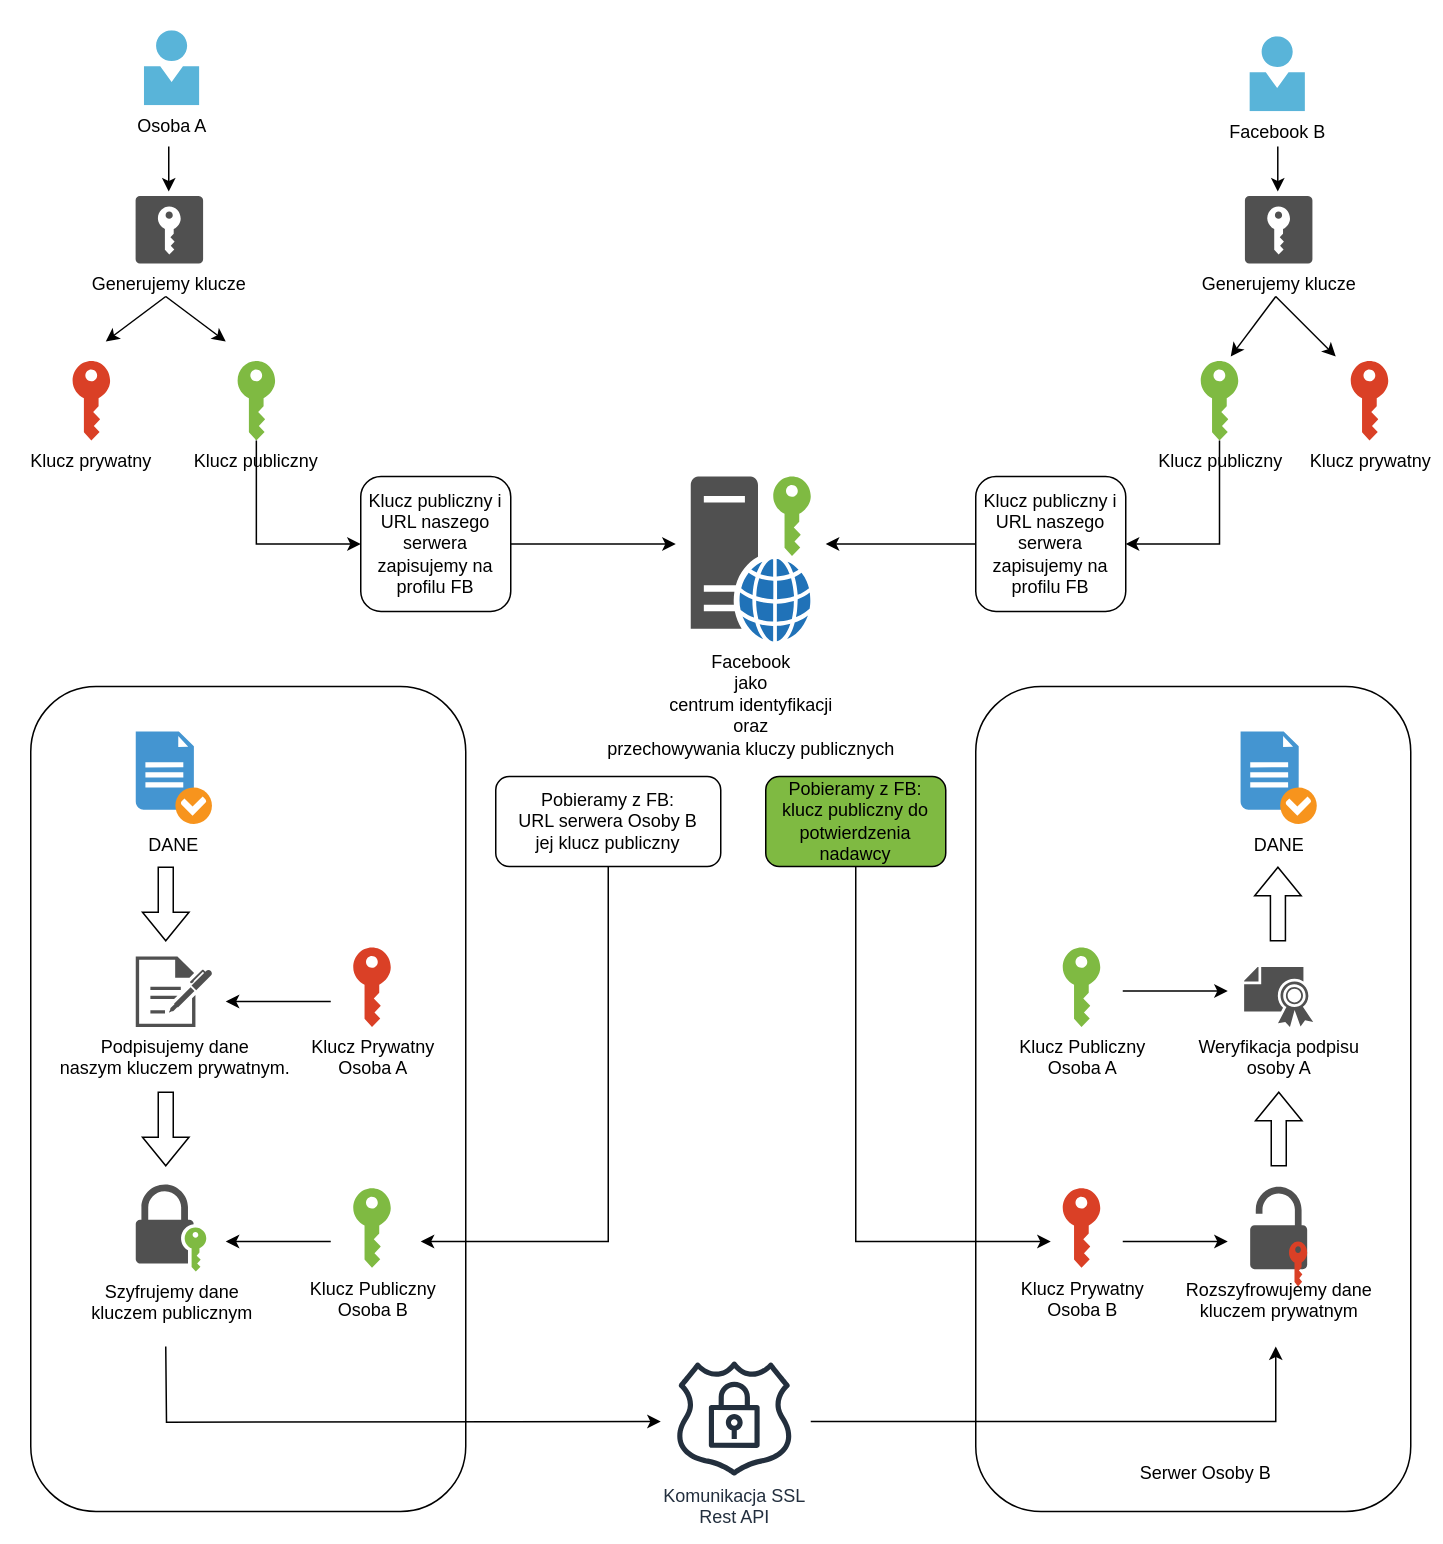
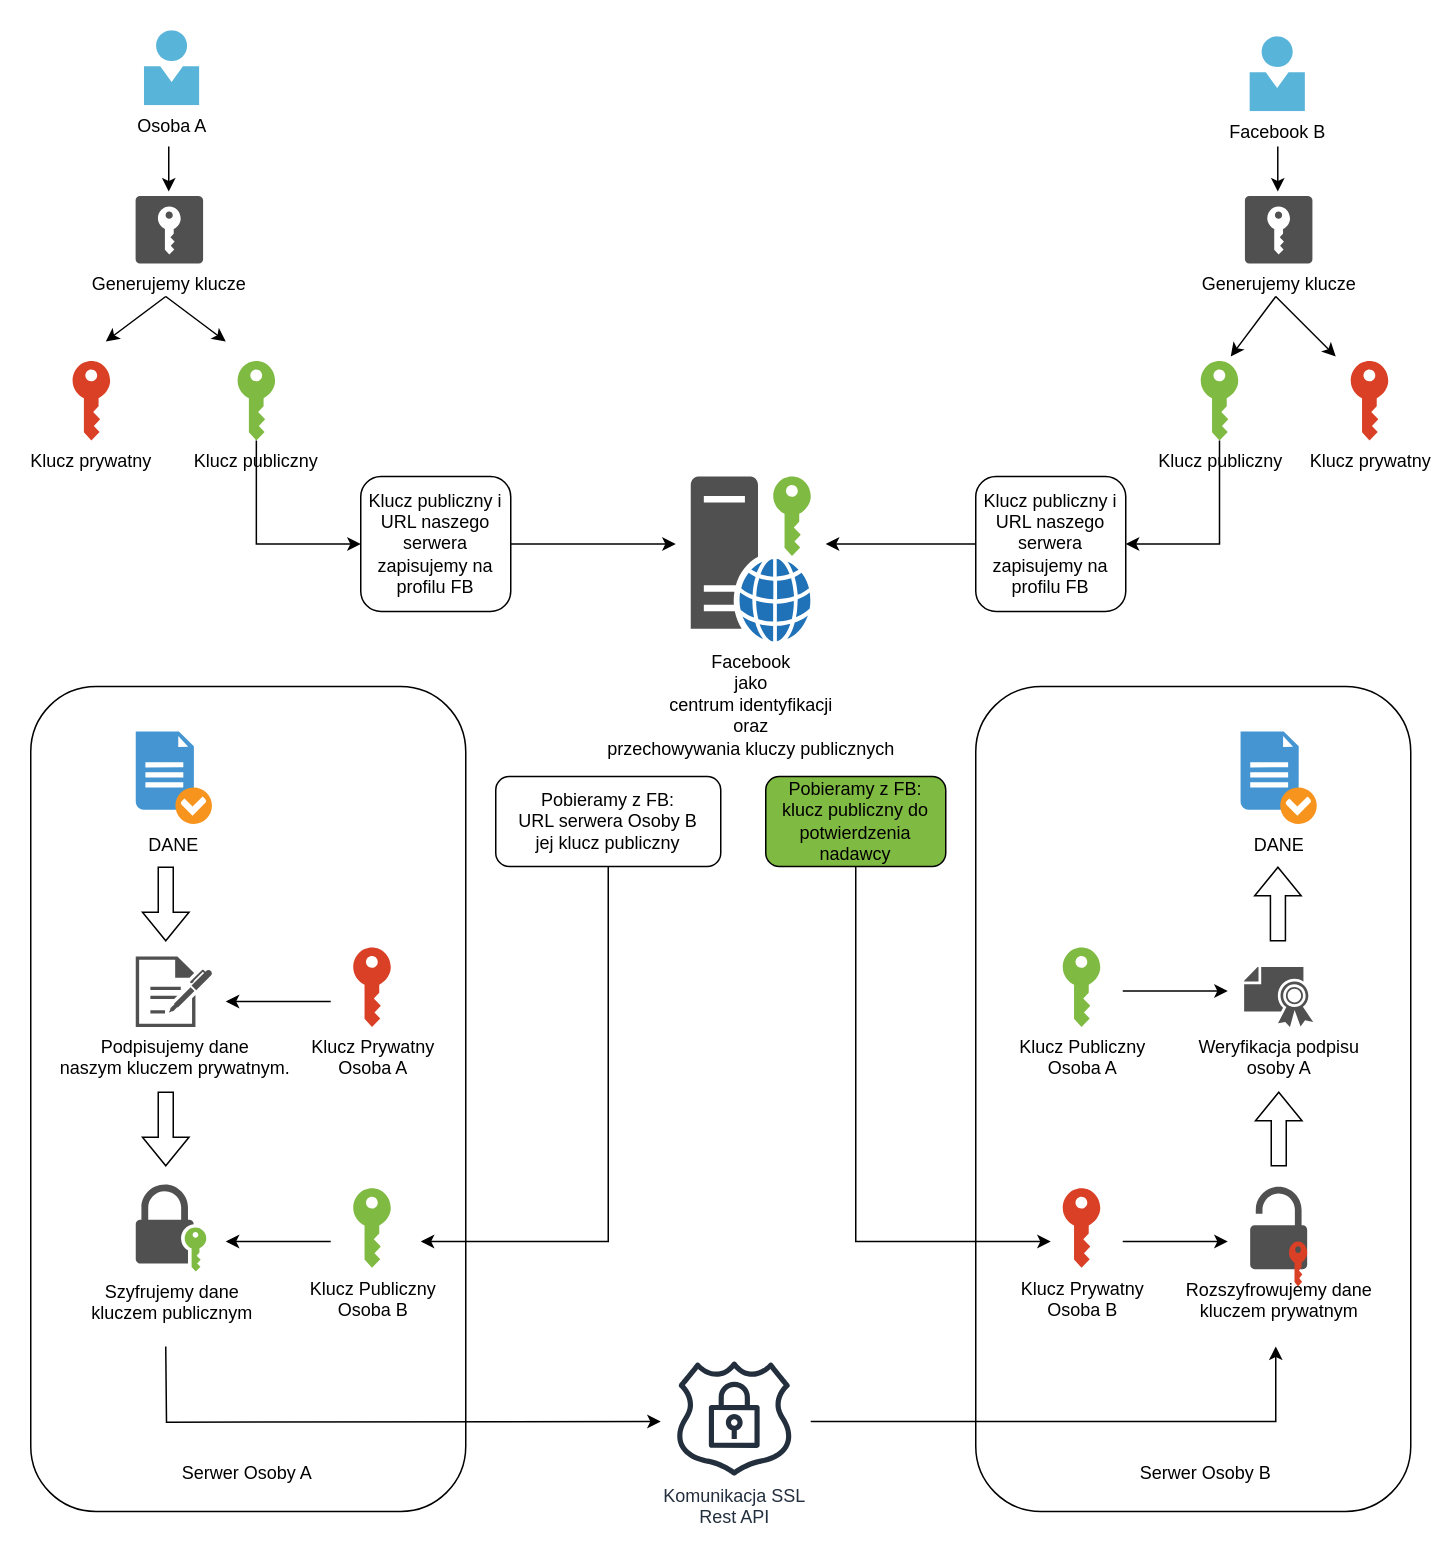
node "Serwer Osoby A": added
